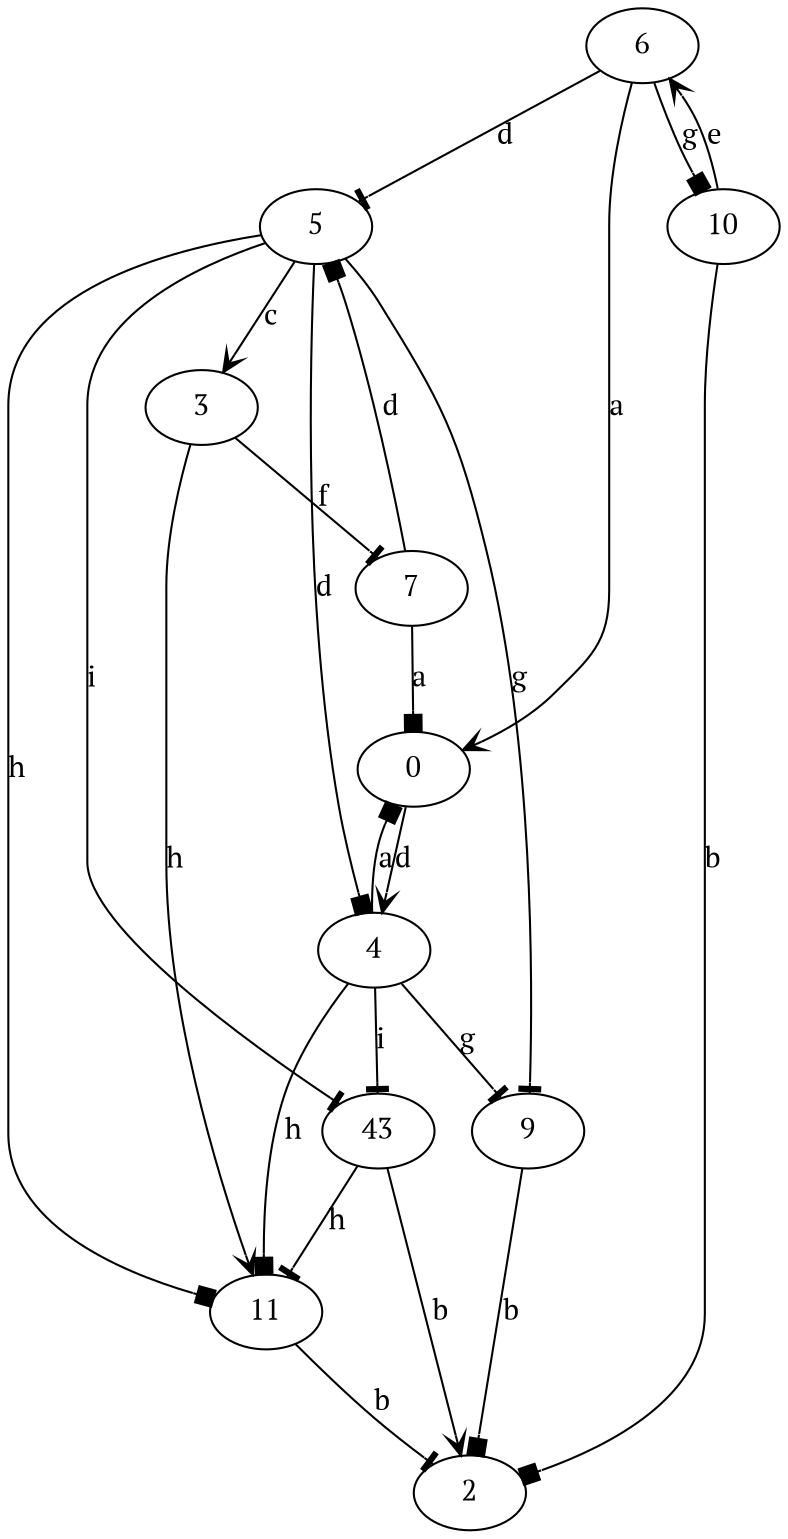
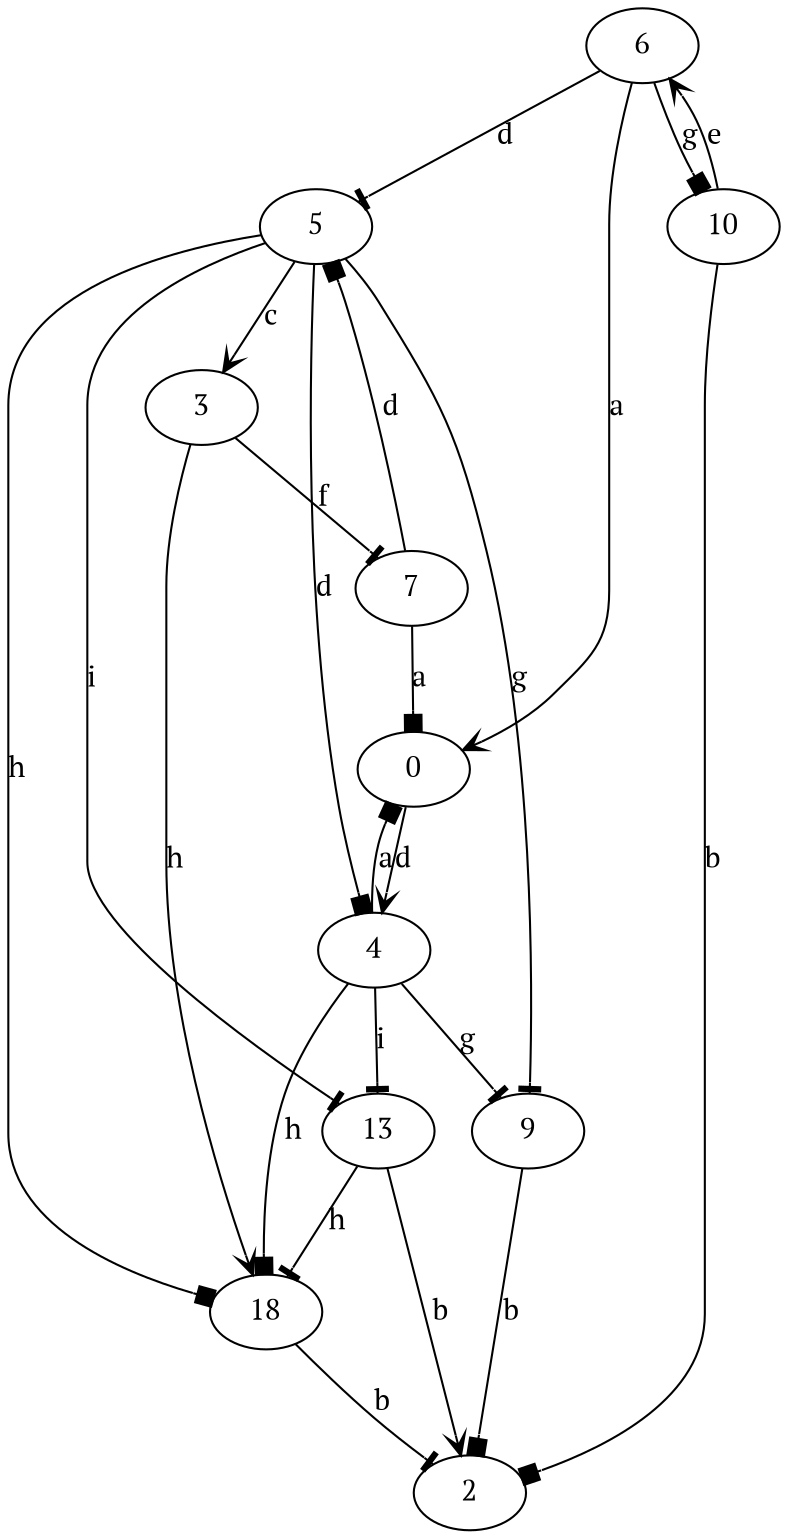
node "43": label "43" -> "13"
node "11": label "11" -> "18"
